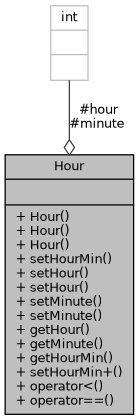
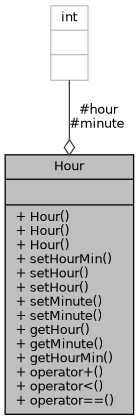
node "Hour": text "+ setHourMin+()" -> "+ operator+()"
